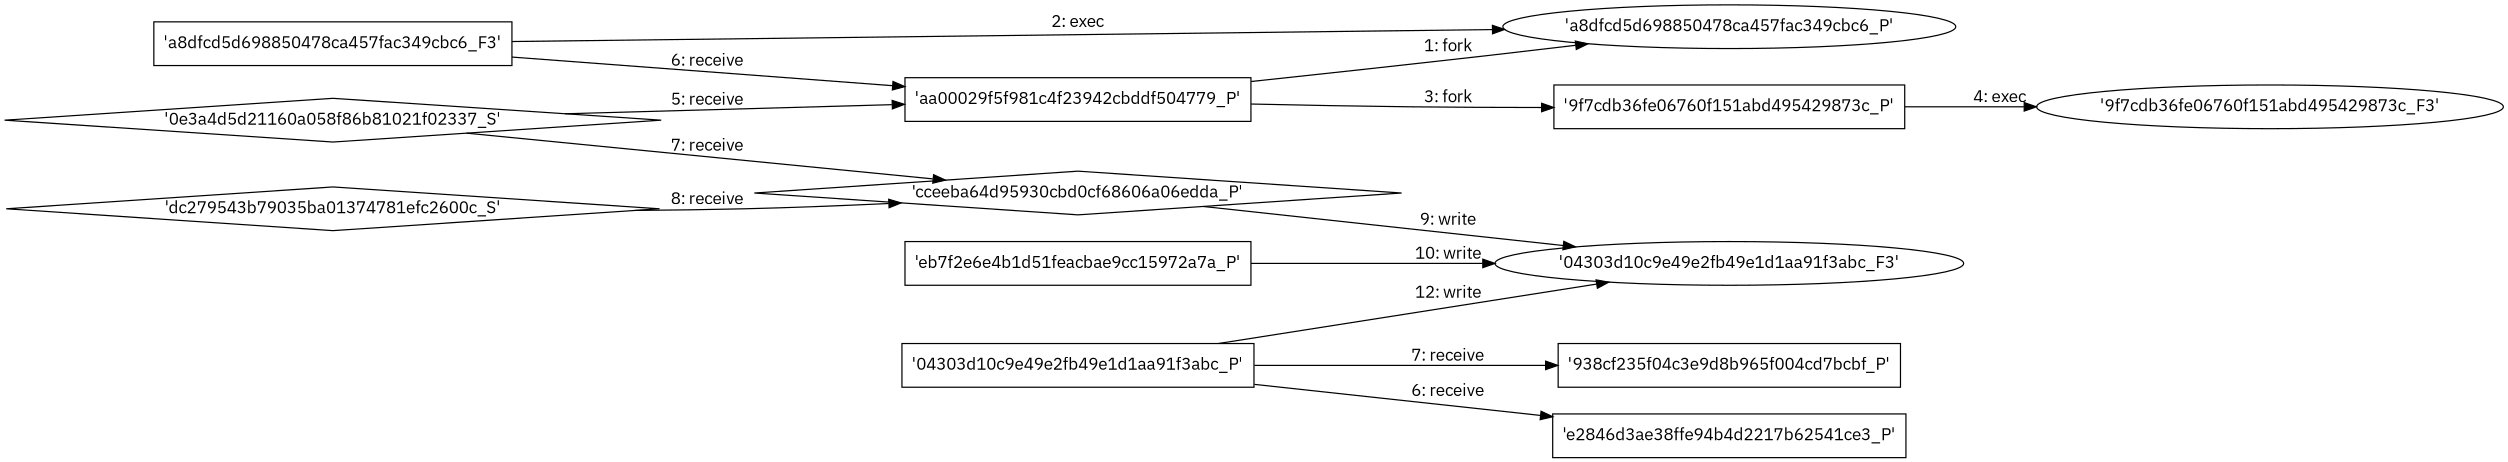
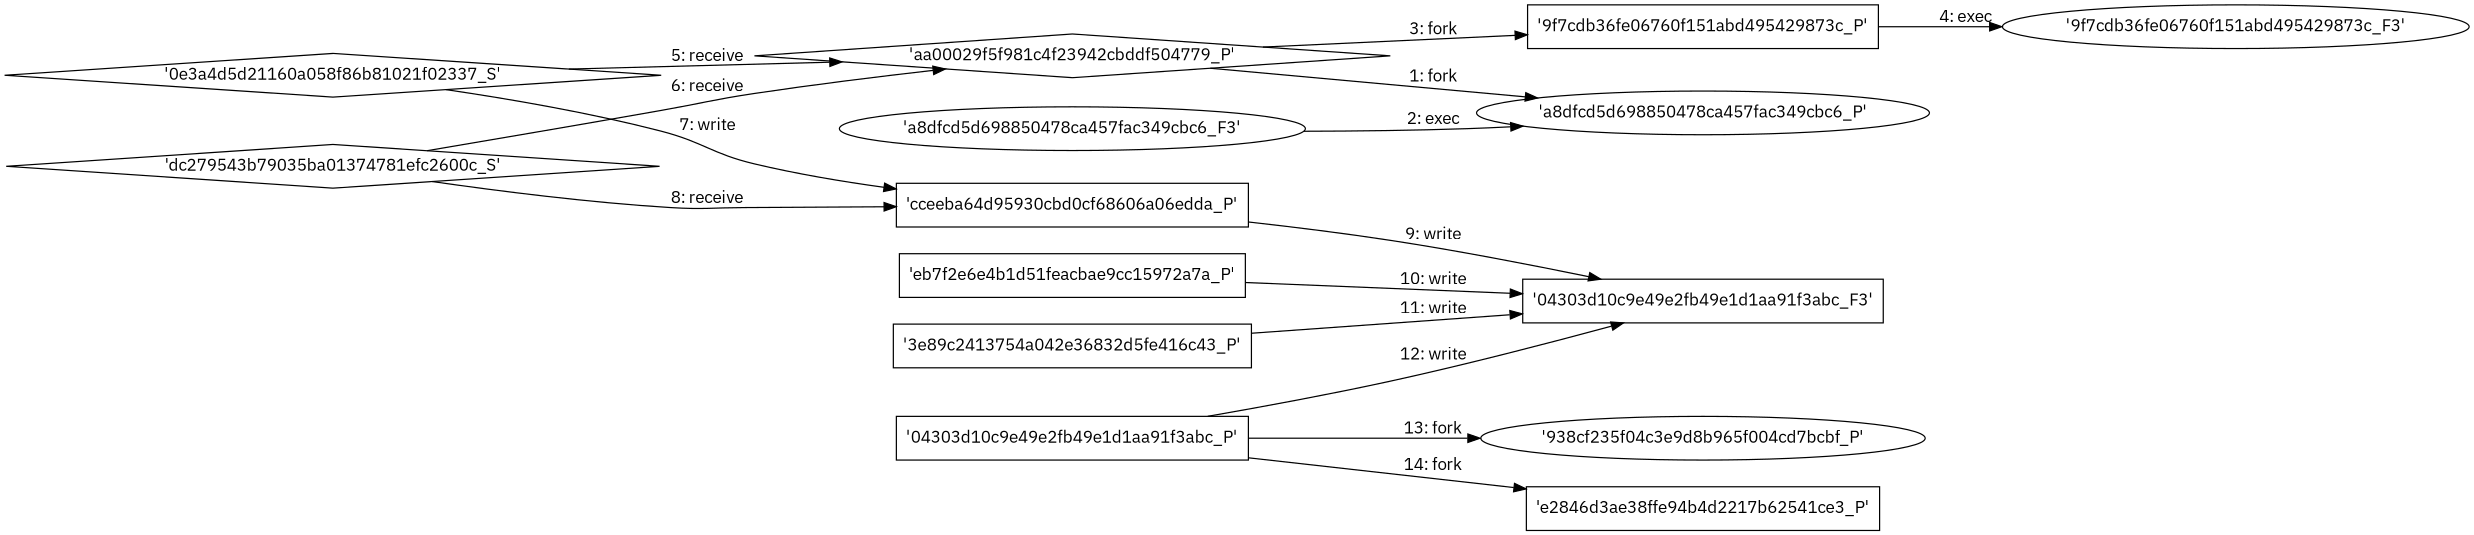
node "'a8dfcd5d698850478ca457fac349cbc6_F3'": shape box -> ellipse
edge "'a8dfcd5d698850478ca457fac349cbc6_F3'" -> "'aa00029f5f981c4f23942cbddf504779_P'": now "'dc279543b79035ba01374781efc2600c_S'" -> "'aa00029f5f981c4f23942cbddf504779_P'"
node "'aa00029f5f981c4f23942cbddf504779_P'": shape box -> diamond
edge "'0e3a4d5d21160a058f86b81021f02337_S'" -> "'cceeba64d95930cbd0cf68606a06edda_P'": label "7: receive" -> "7: write"
node "'cceeba64d95930cbd0cf68606a06edda_P'": shape diamond -> box
node "'04303d10c9e49e2fb49e1d1aa91f3abc_F3'": shape ellipse -> box
node "'3e89c2413754a042e36832d5fe416c43_P'": added
edge "'04303d10c9e49e2fb49e1d1aa91f3abc_P'" -> "'938cf235f04c3e9d8b965f004cd7bcbf_P'": label "7: receive" -> "13: fork"
node "'938cf235f04c3e9d8b965f004cd7bcbf_P'": shape box -> ellipse
edge "'04303d10c9e49e2fb49e1d1aa91f3abc_P'" -> "'e2846d3ae38ffe94b4d2217b62541ce3_P'": label "6: receive" -> "14: fork"
